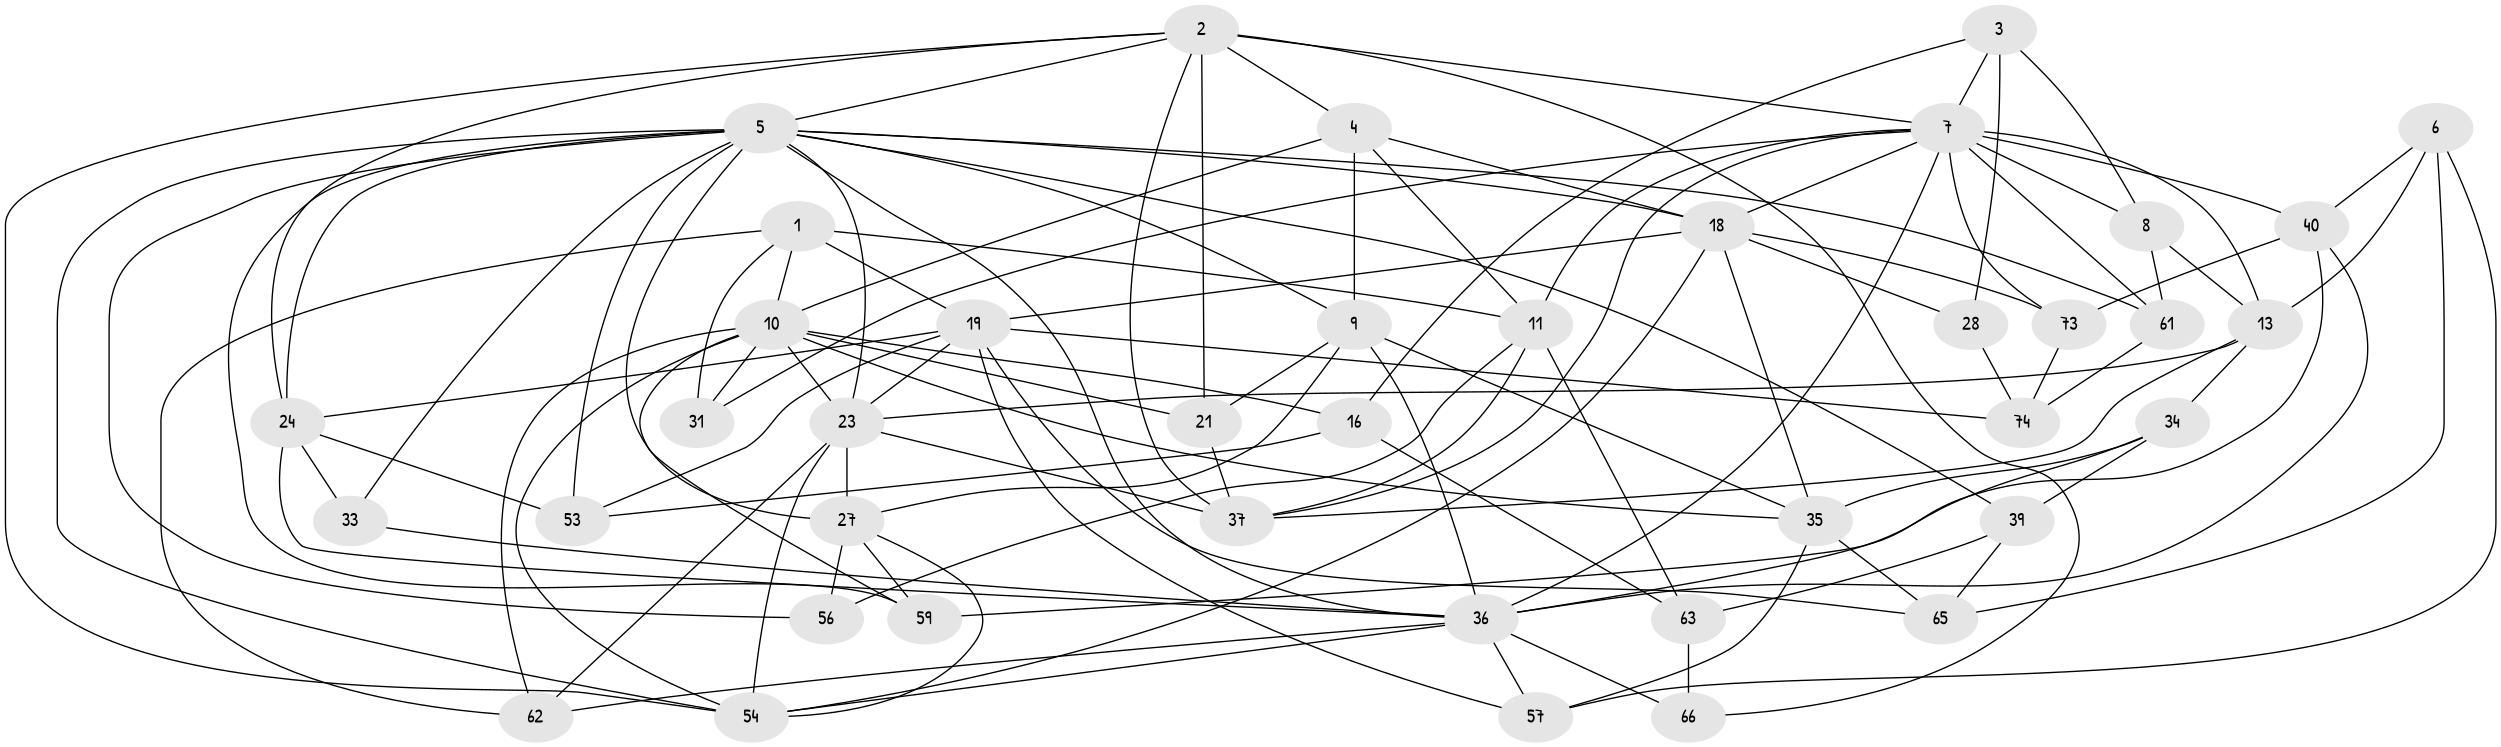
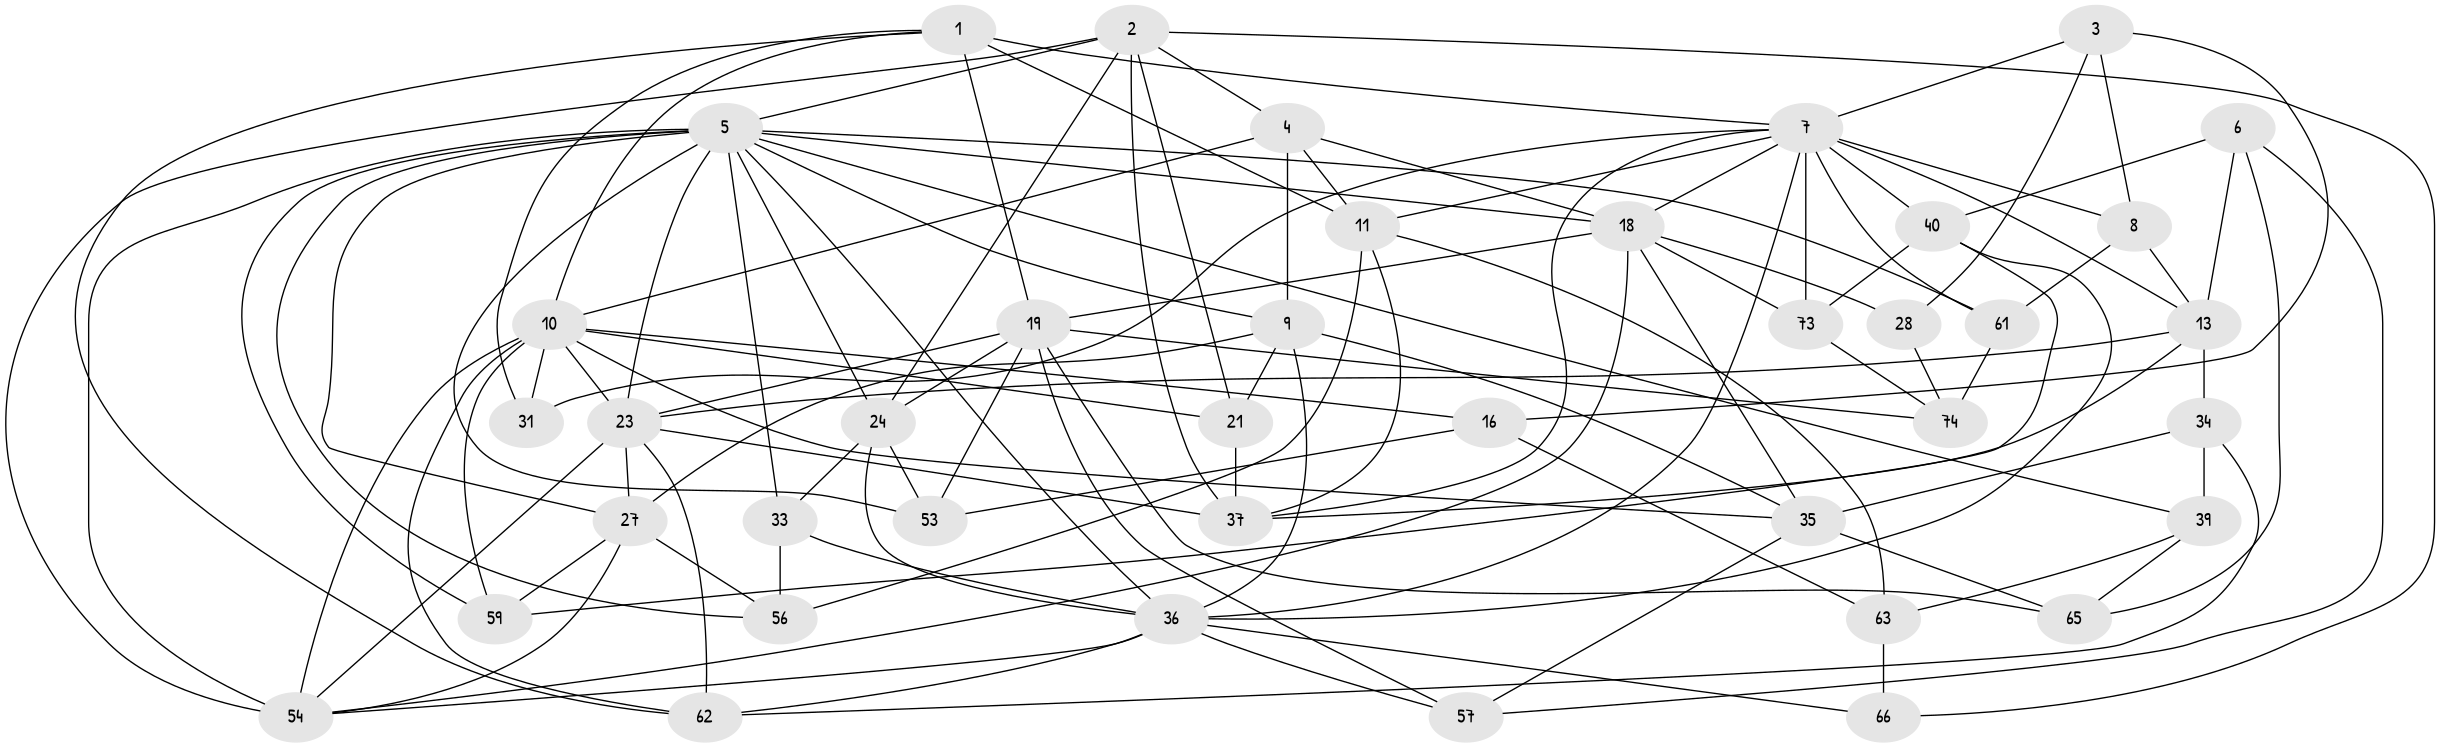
edge "2" -- "7": now "1" -- "7"
edge "34" -- "36": now "34" -- "62"
edge "33" -- "56": added
